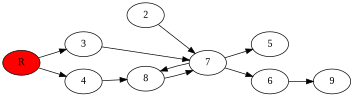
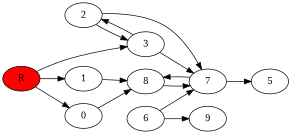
edge "3" -> "2": added
edge "2" -> "3": added
edge "7" -> "6": reversed
node "1": added
node "4": label "4" -> "0"
